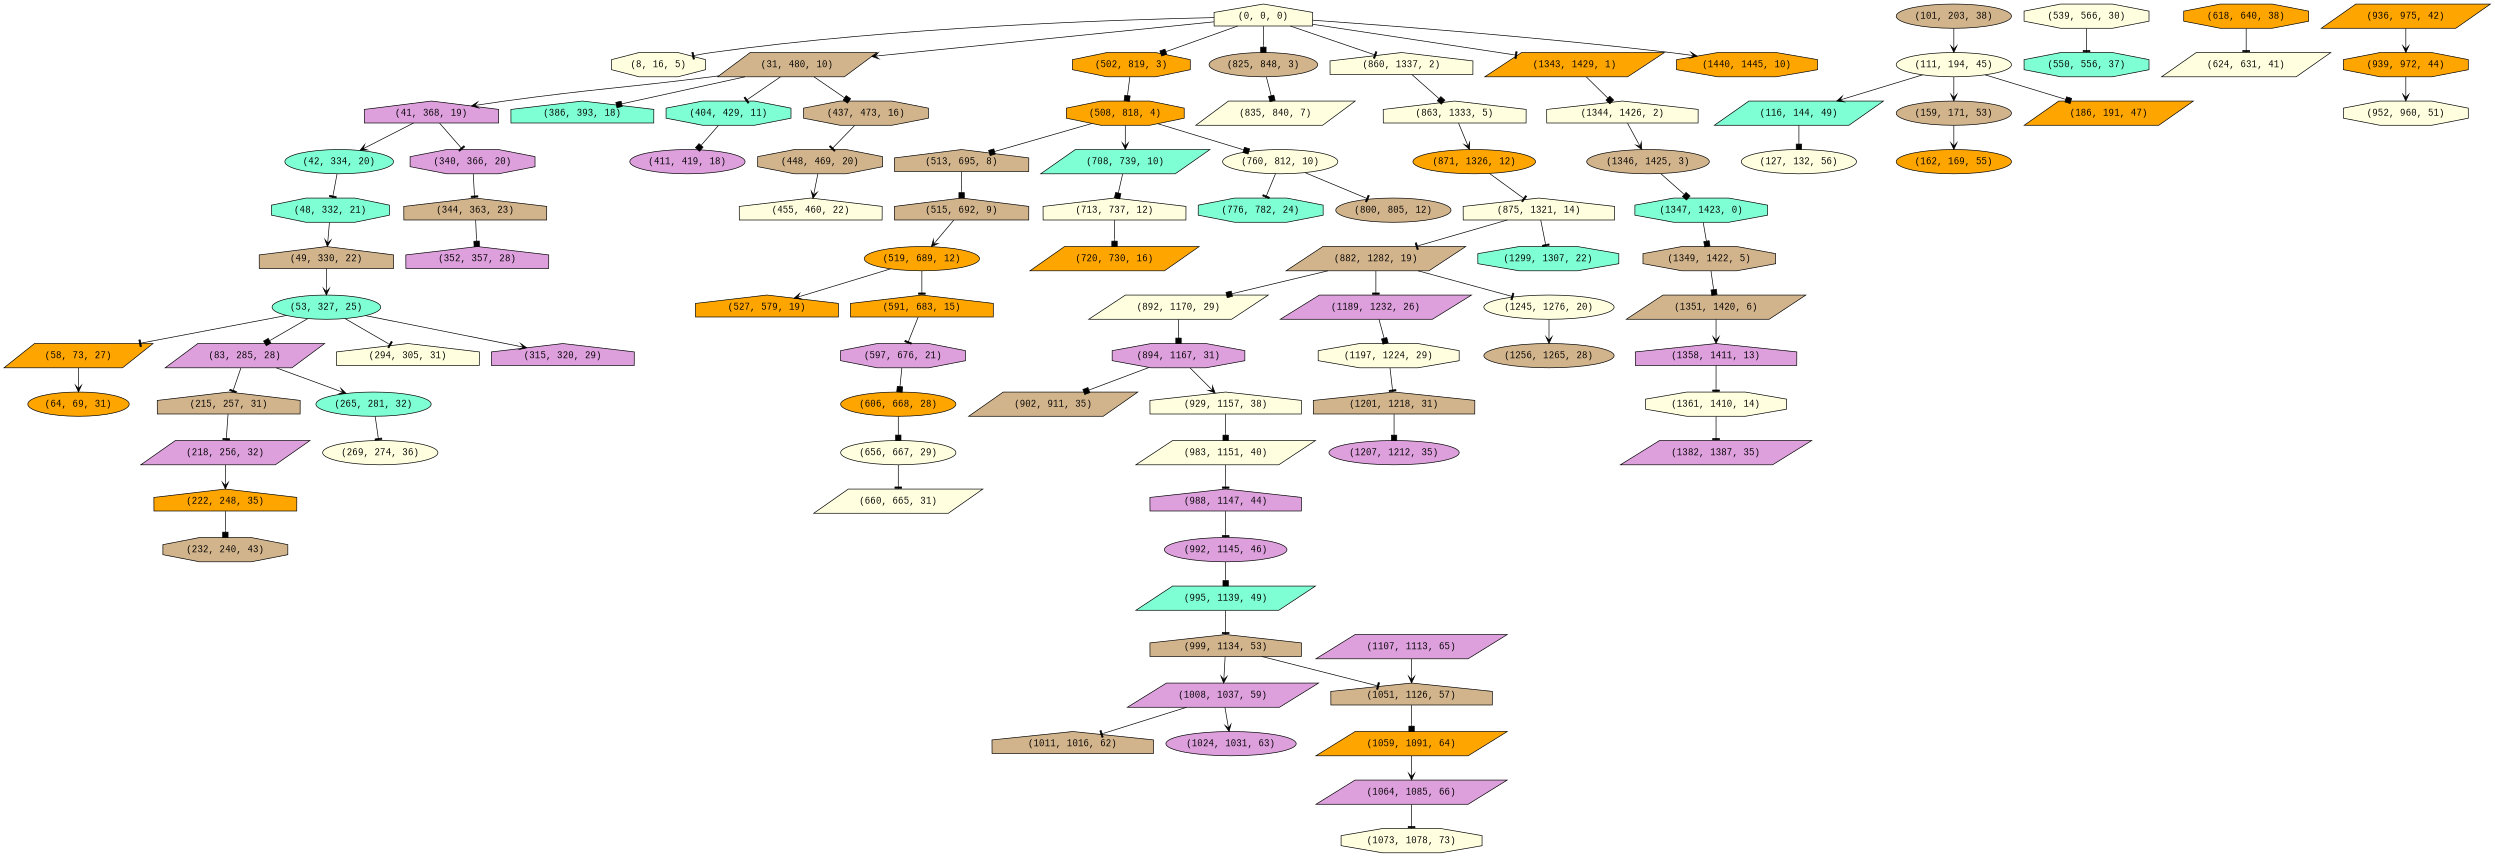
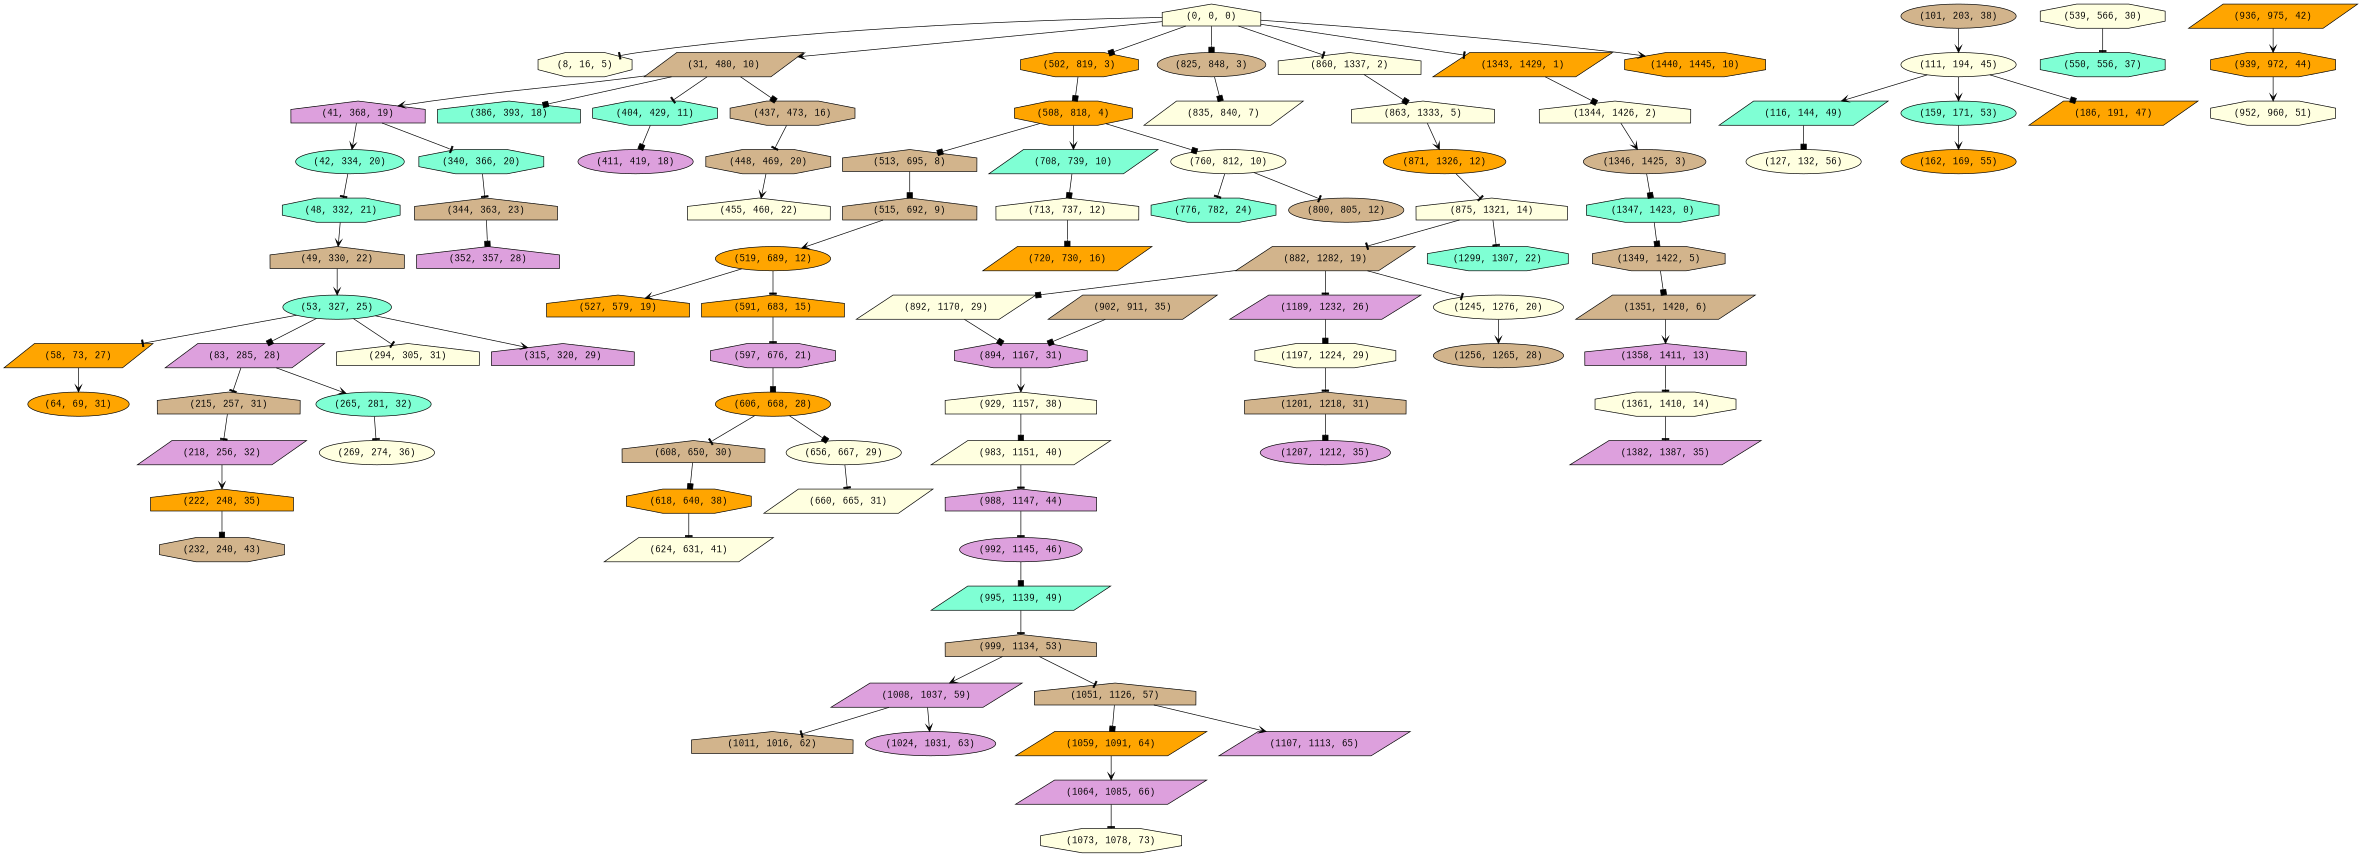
node "(159, 171, 53)": fillcolor tan -> aquamarine
node "(340, 366, 20)": fillcolor plum -> aquamarine
edge "(894, 1167, 31)" -> "(902, 911, 35)": reversed
node "(608, 650, 30)": added
edge "(1107, 1113, 65)" -> "(1051, 1126, 57)": reversed
